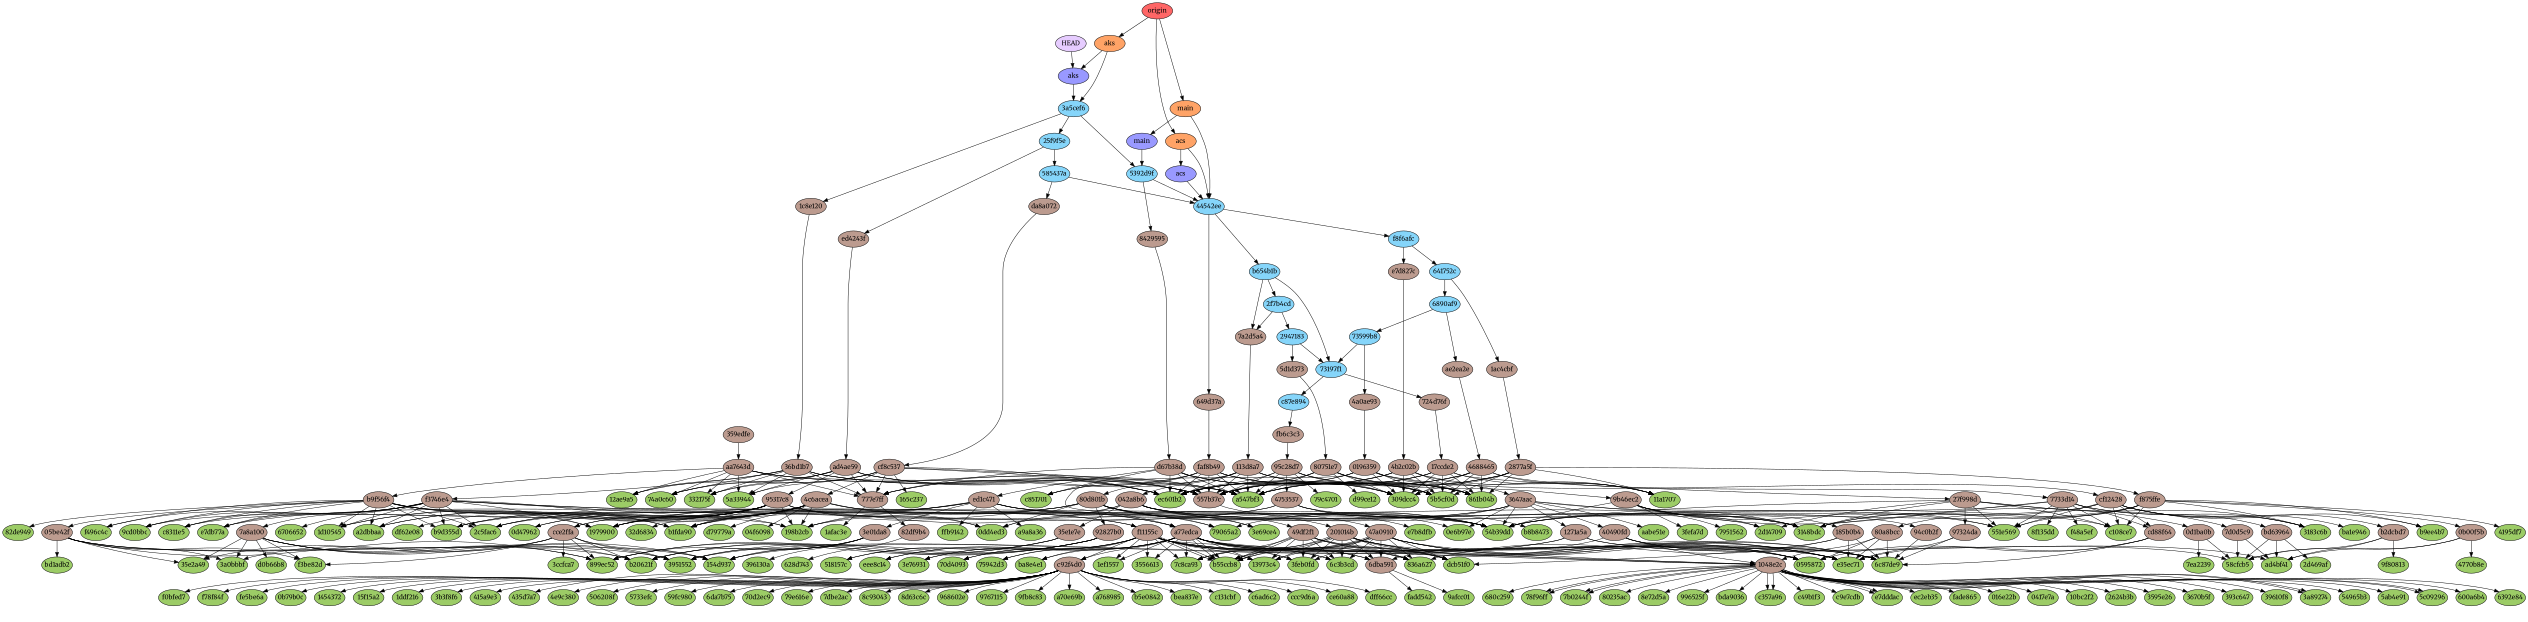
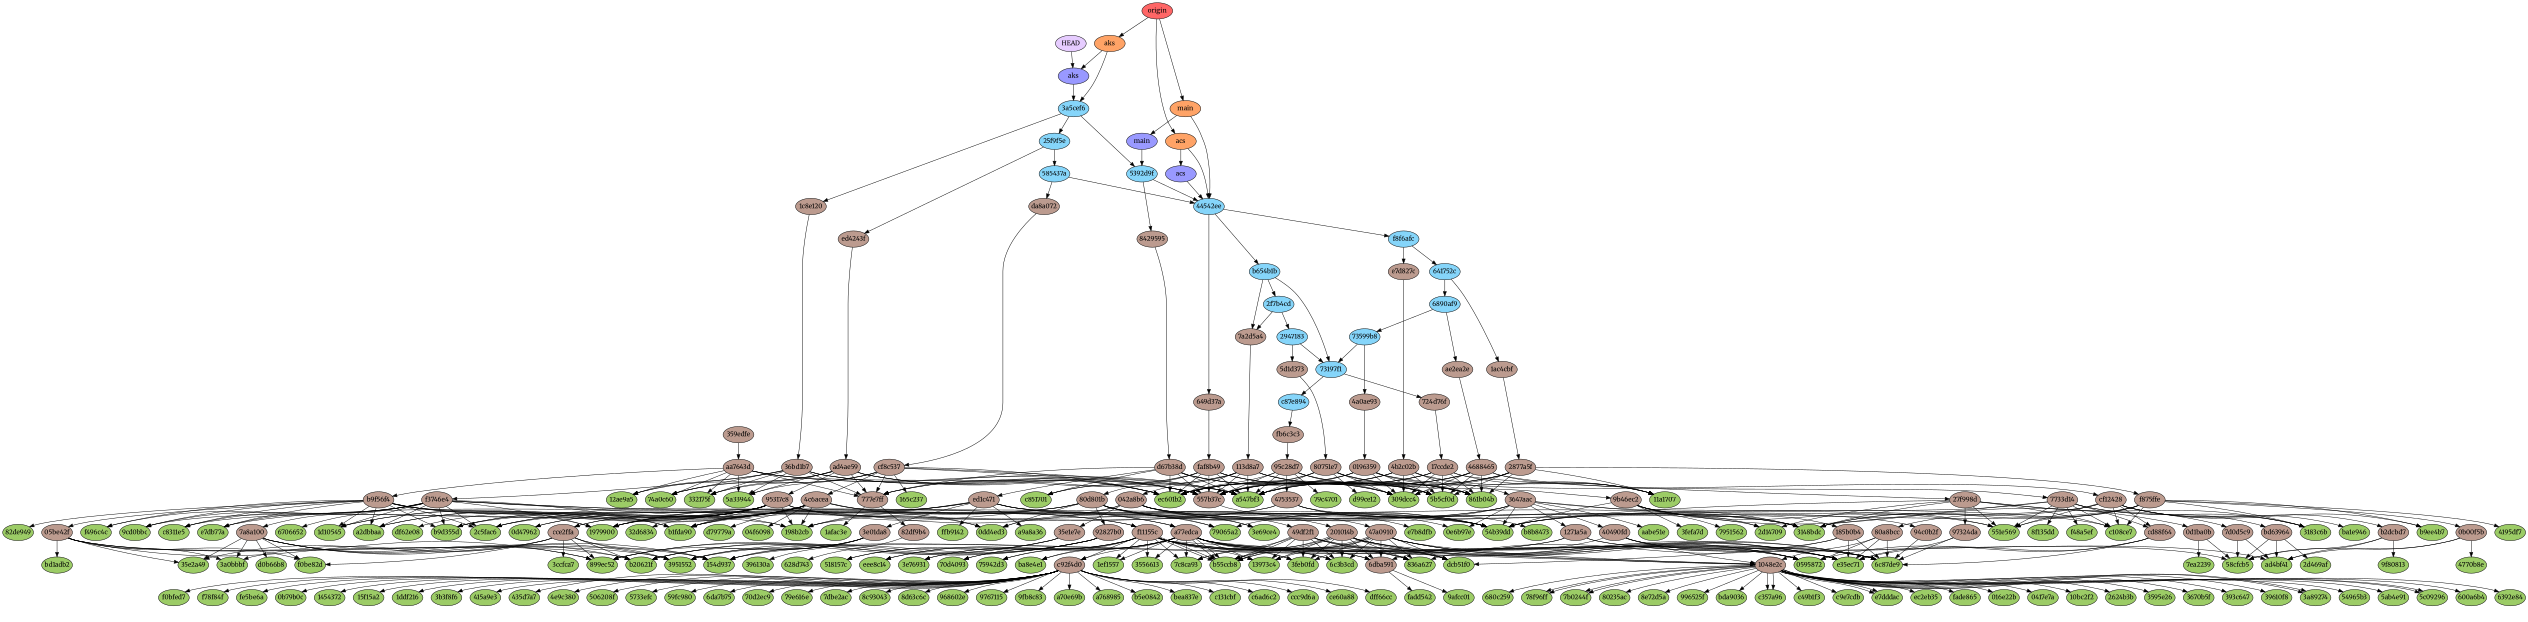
edge "0196359" -> "a77edca": now "0196359" -> "a547bf3"
edge "47a0910" -> "7c8ca93": removed
node "f3be82d": label "f3be82d" -> "f0be82d"
